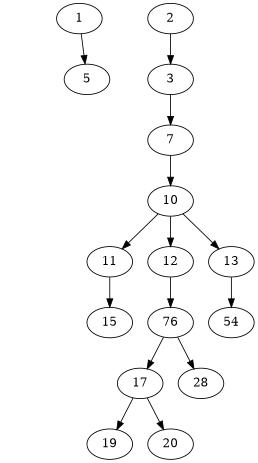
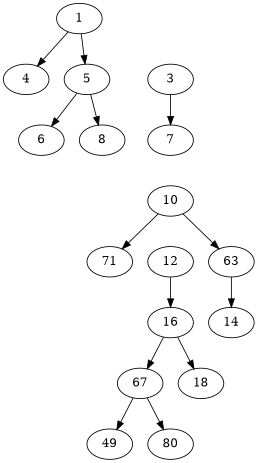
node "2": removed
node "4": added
node "6": added
node "8": added
edge "7" -> "10": removed
edge "10" -> "12": removed
node "11": label "11" -> "71"
node "13": label "13" -> "63"
node "15": removed
node "76": label "76" -> "16"
node "54": label "54" -> "14"
node "17": label "17" -> "67"
node "28": label "28" -> "18"
node "19": label "19" -> "49"
node "20": label "20" -> "80"
